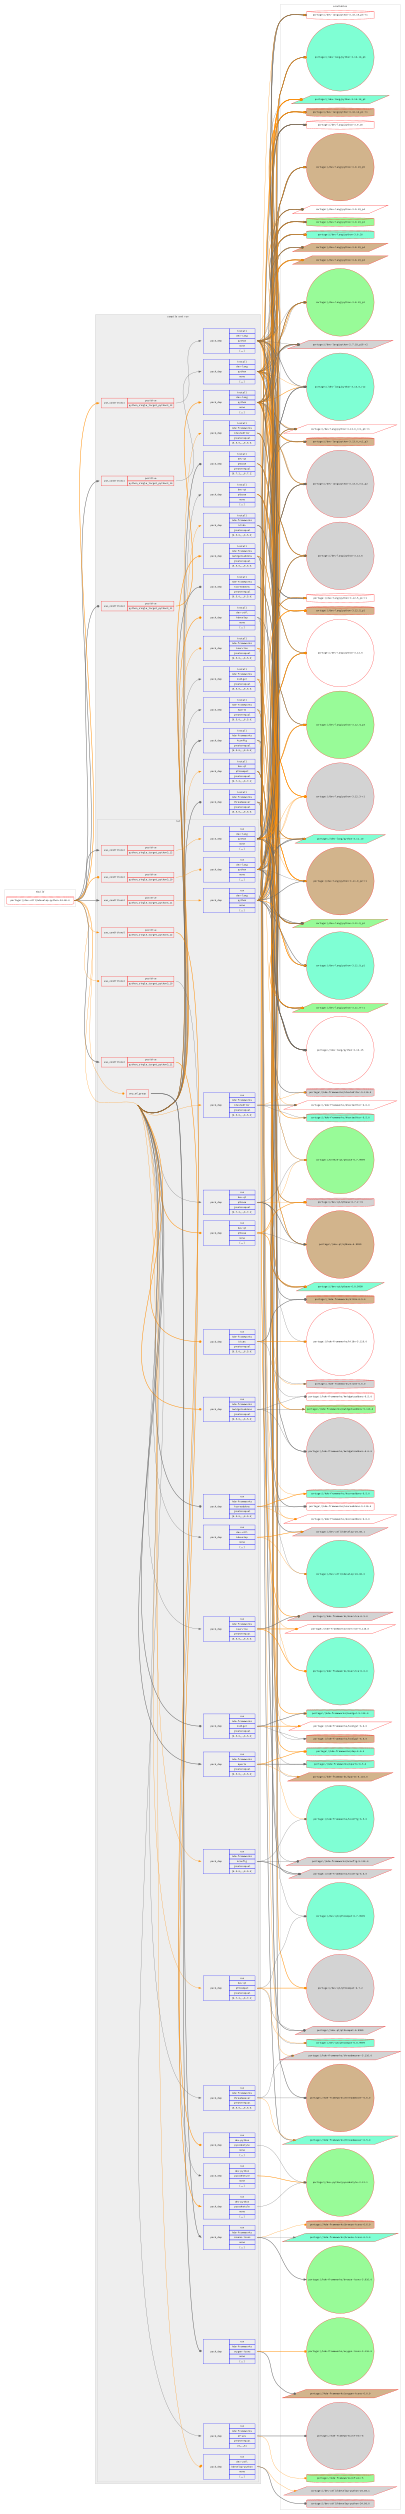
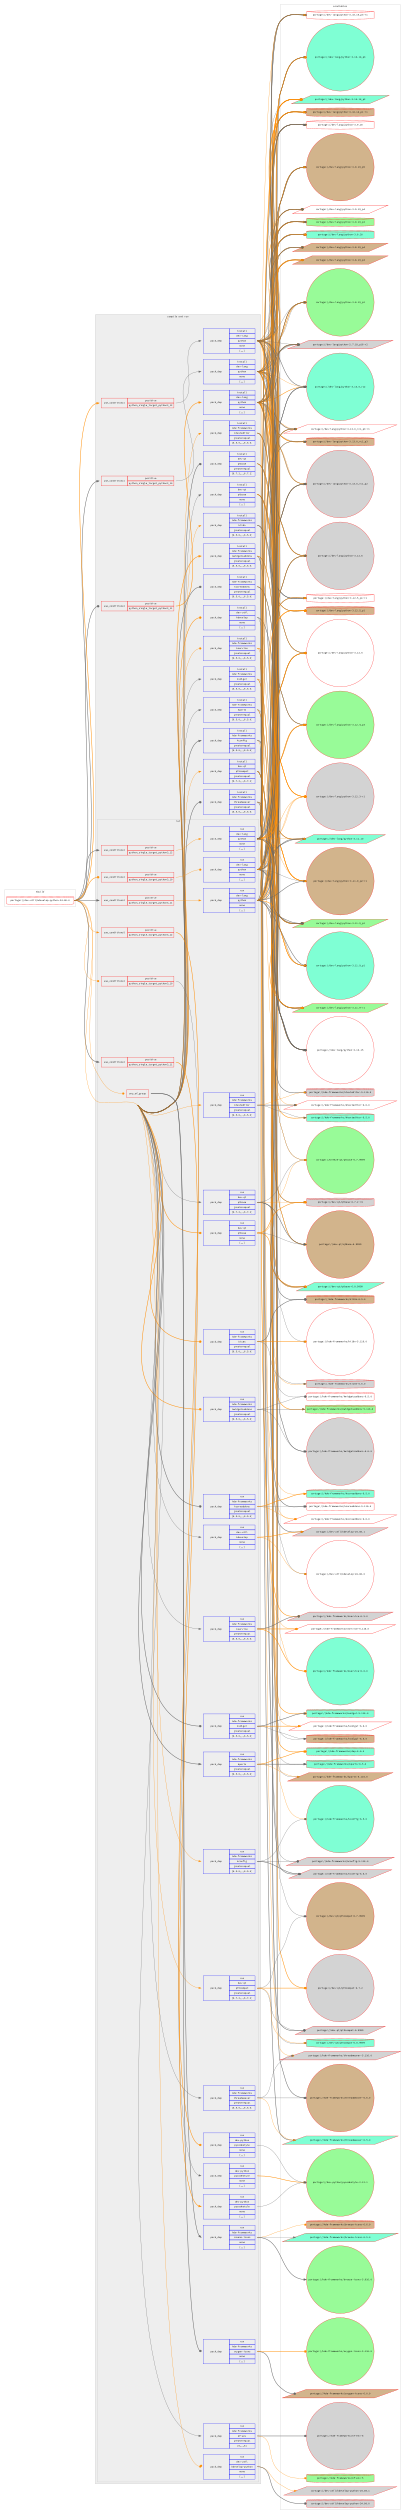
node "portage://dev-util/kdevelop-24.08.0": fillcolor aquamarine -> white
node "portage://dev-qt/qt5compat-6.7.9999": fillcolor aquamarine -> tan
